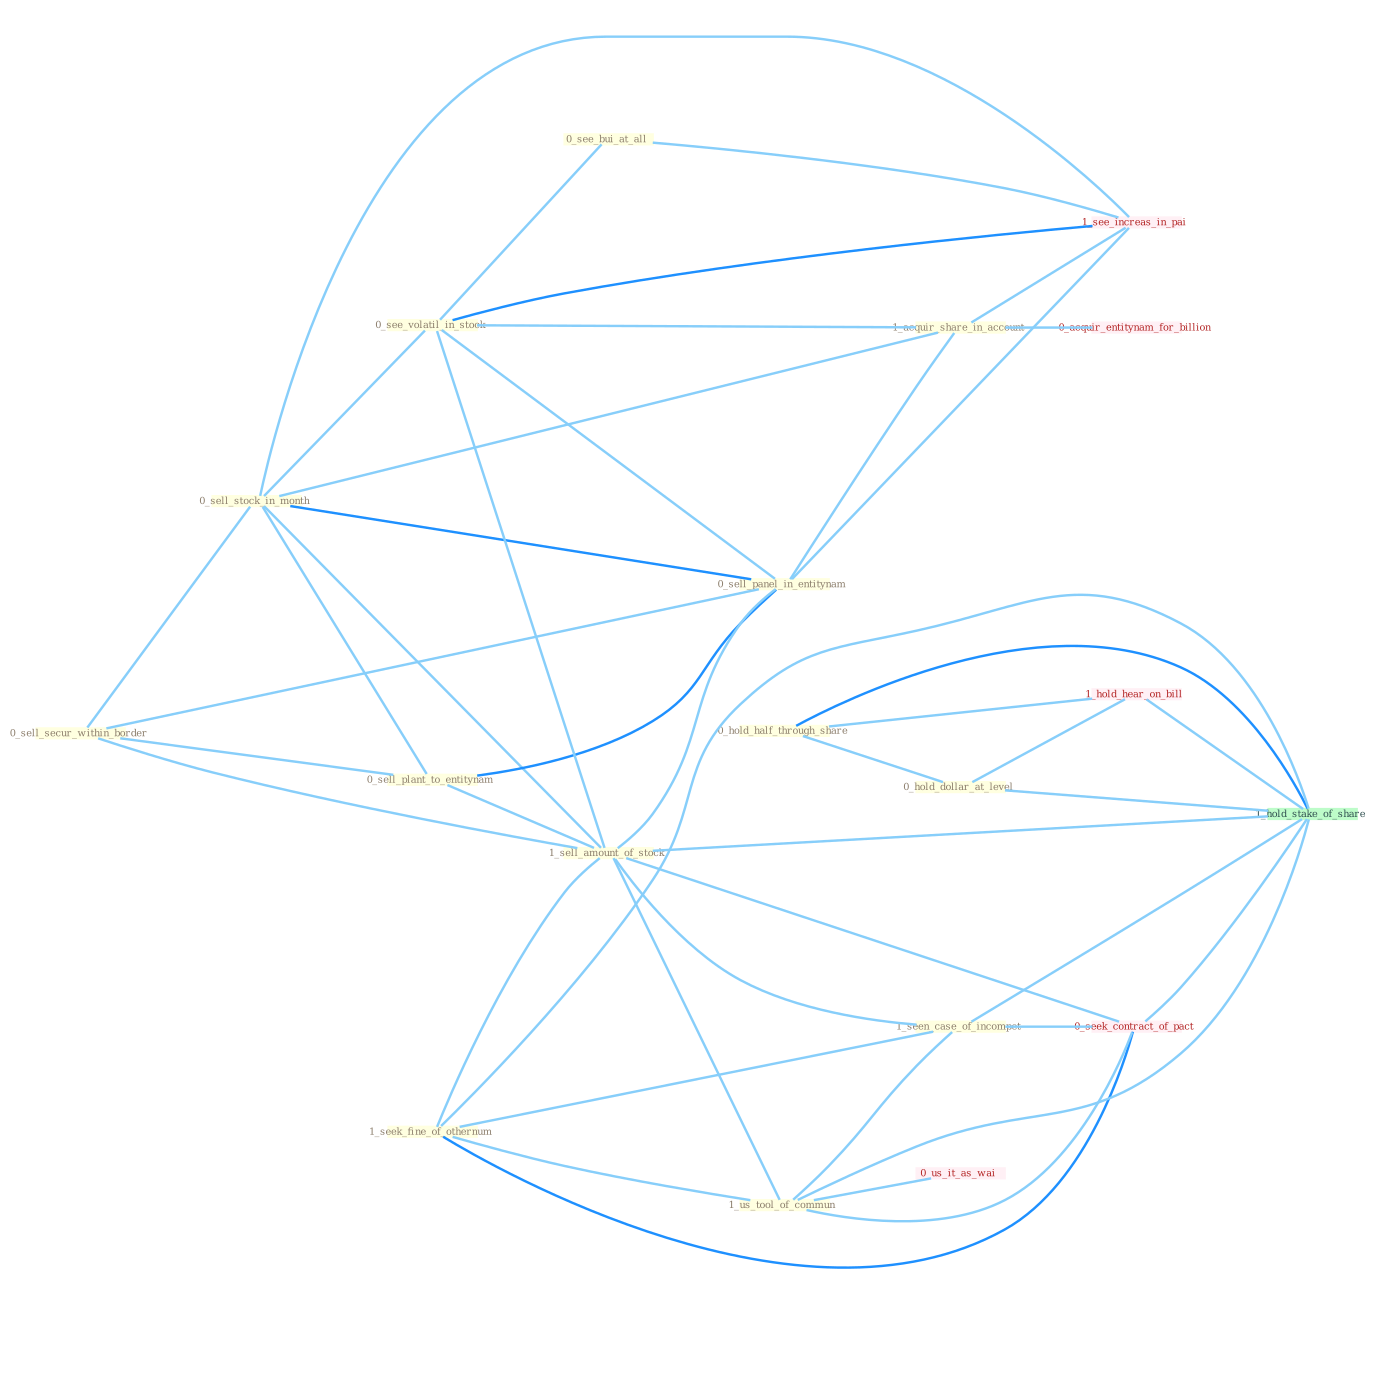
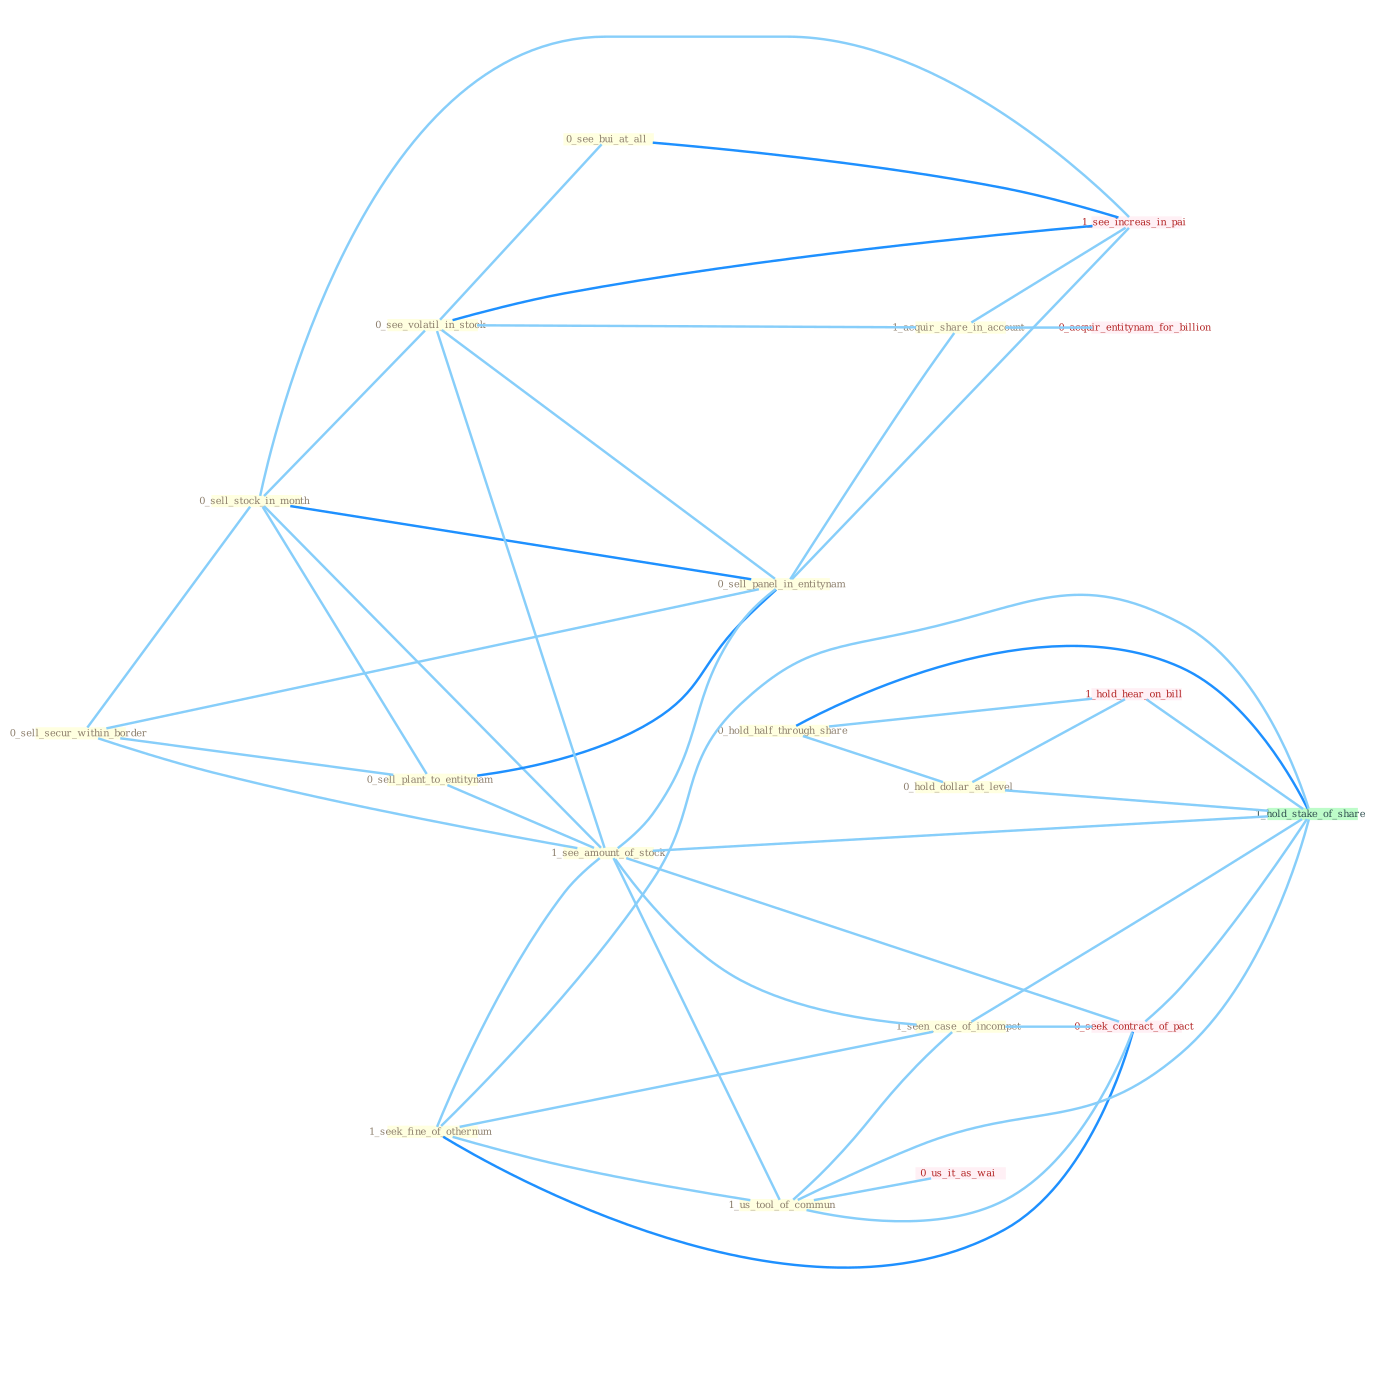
edge "0_see_bui_at_all" -- "1_see_increas_in_pai": color #87cefa -> #1e90ff
edge "1_acquir_share_in_account" -- "0_sell_stock_in_month": removed
node "1_sell_amount_of_stock": label "1_sell_amount_of_stock" -> "1_see_amount_of_stock"
